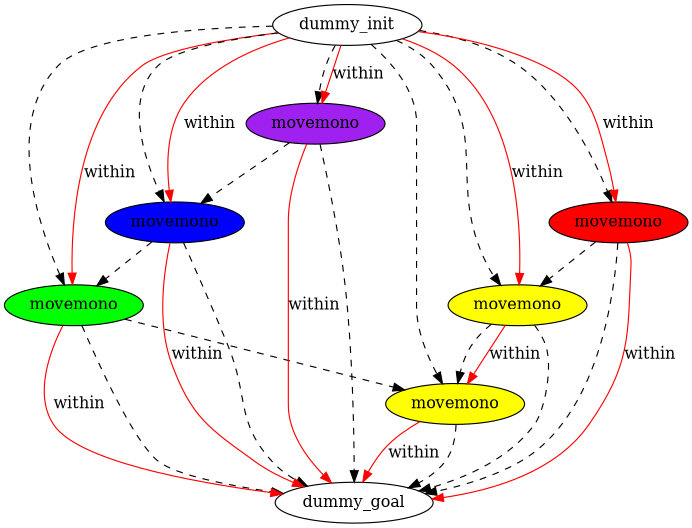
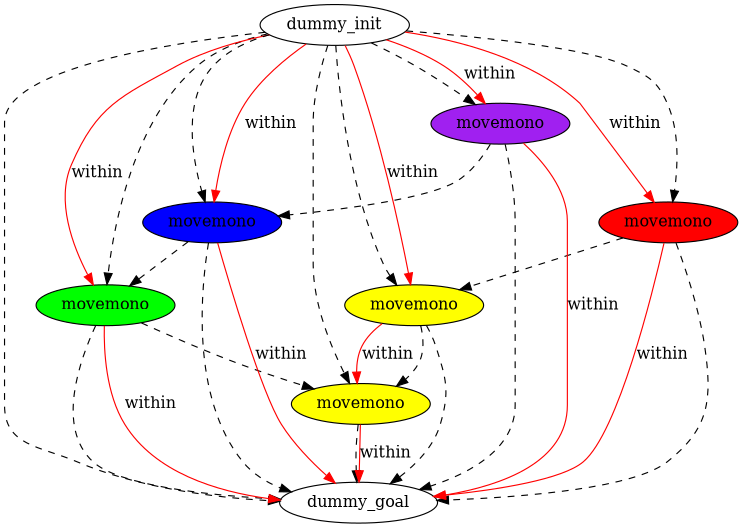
edge "dummy_init" -> "dummy_goal": added
